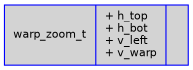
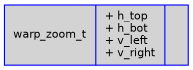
node "warp_zoom_t": text "+ v_warp" -> "+ v_right"
